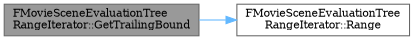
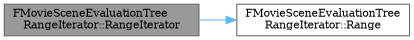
node "FMovieSceneEvaluationTree RangeIterator::GetTrailingBound": label "FMovieSceneEvaluationTree RangeIterator::GetTrailingBound" -> "FMovieSceneEvaluationTree RangeIterator::RangeIterator"
